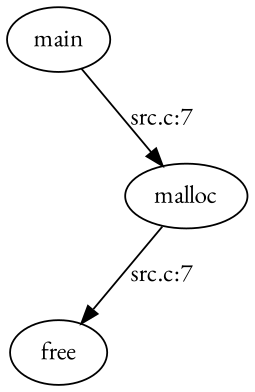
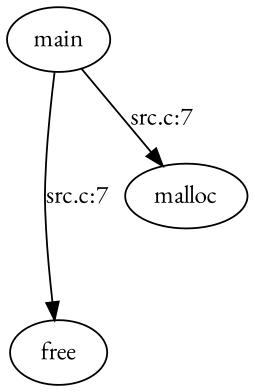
edge "malloc" -> "free": now "main" -> "free"
